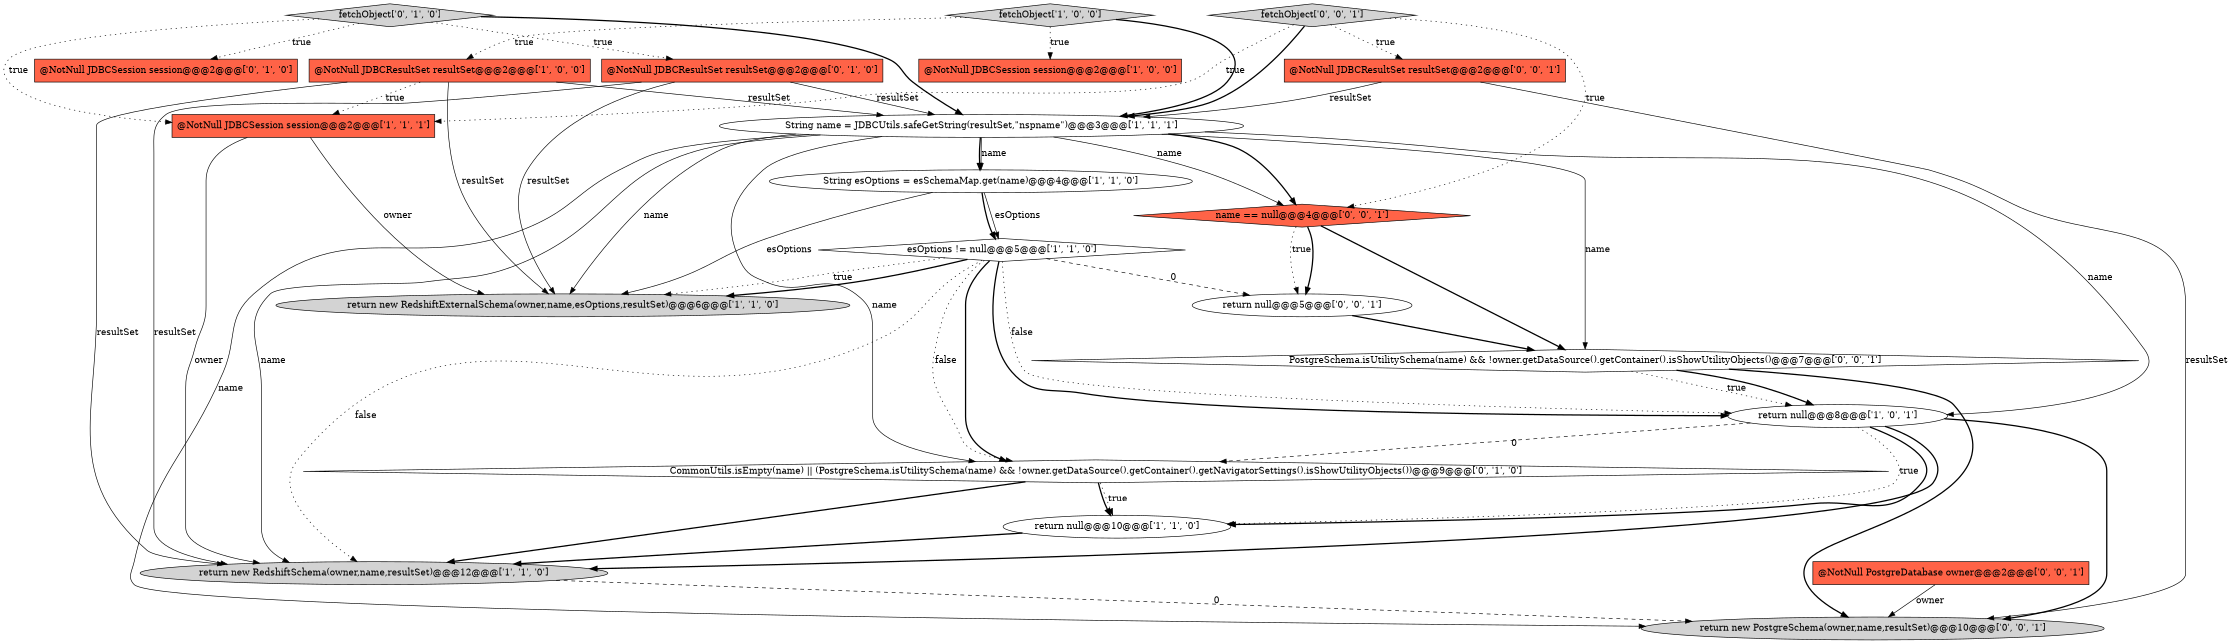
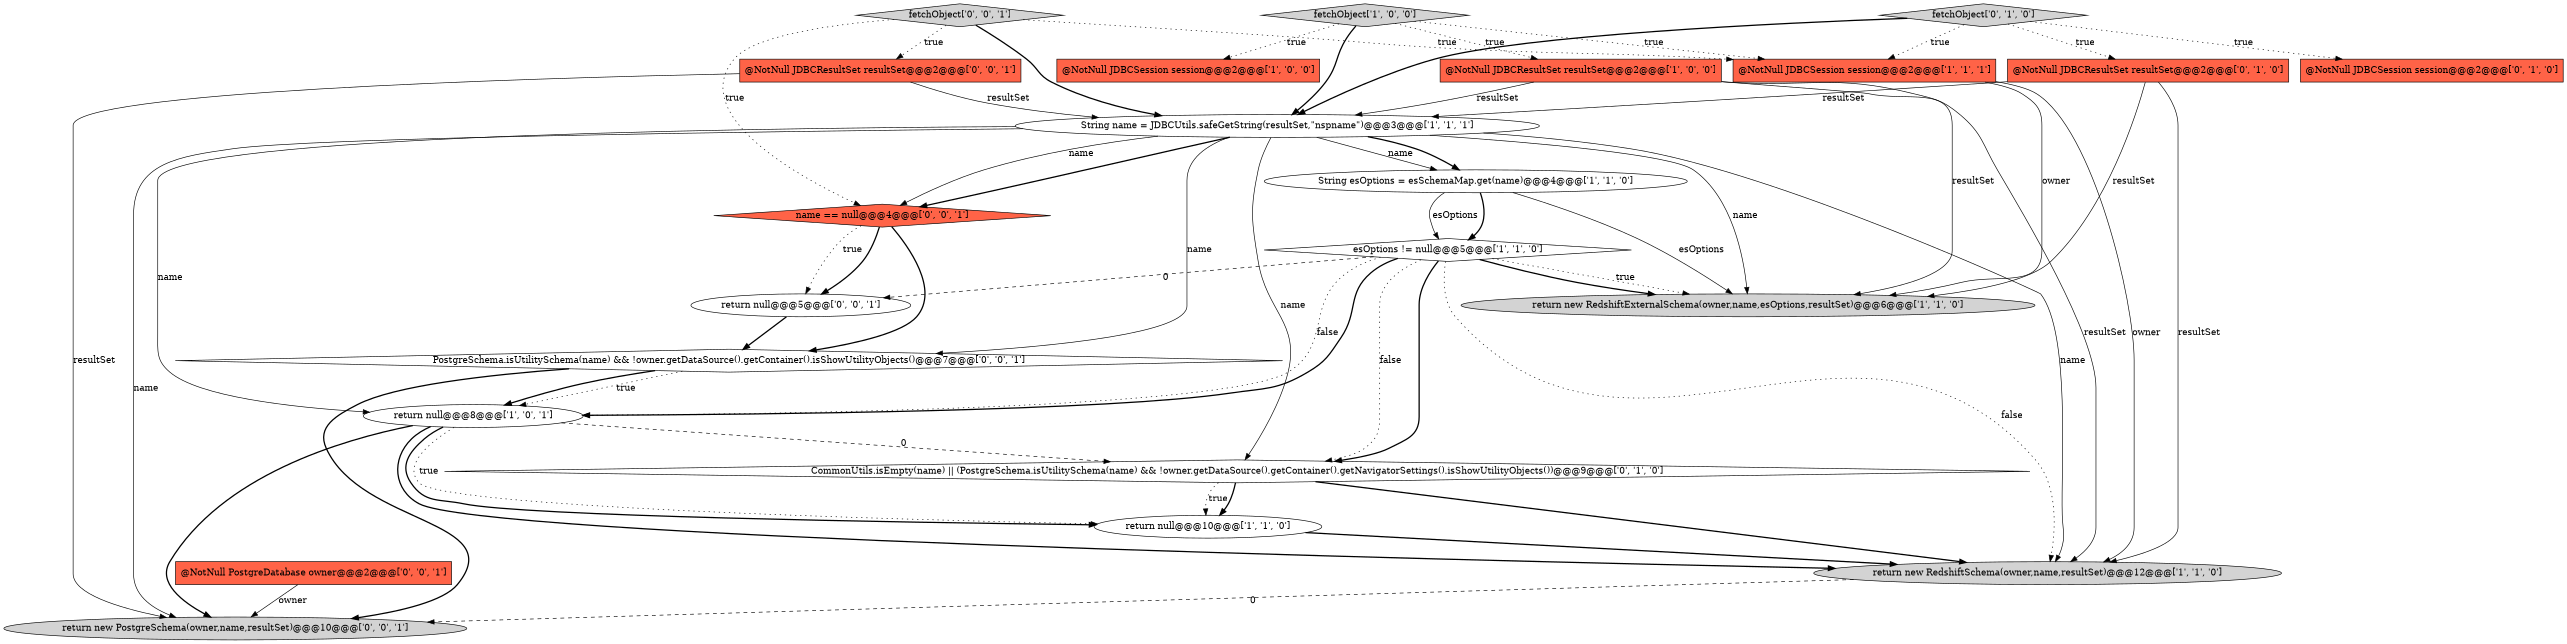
edge "@NotNull JDBCResultSet resultSet@@@2@@@['1', '0', '0']" -> "@NotNull JDBCSession session@@@2@@@['1', '1', '1']": now "fetchObject['1', '0', '0']" -> "@NotNull JDBCSession session@@@2@@@['1', '1', '1']"
